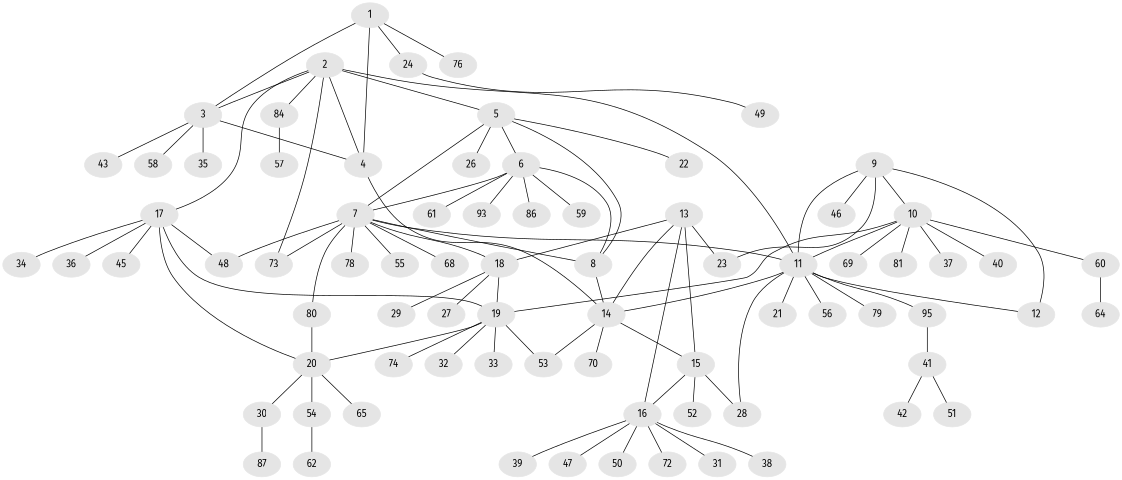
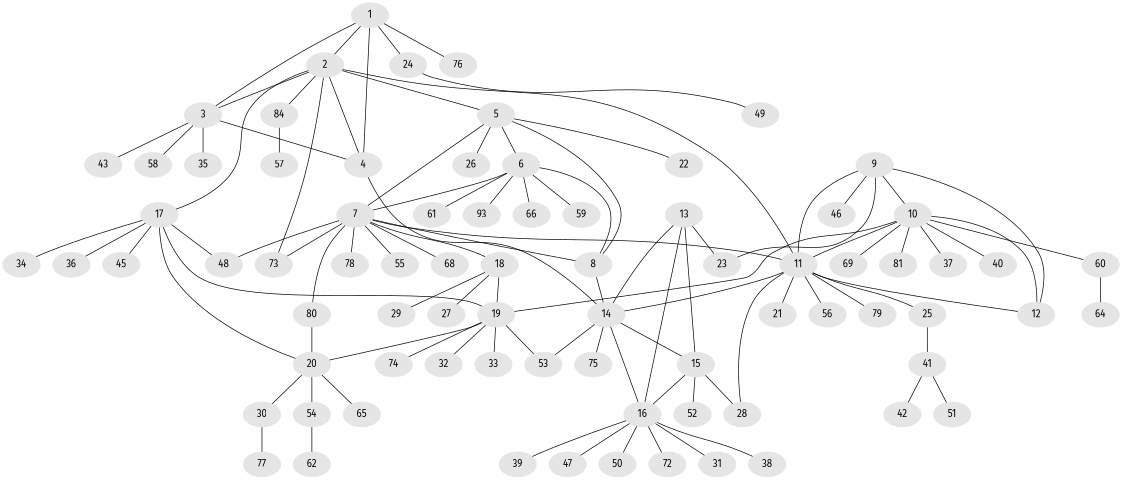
edge "1" -- "2": added
node "86": label "86" -> "66"
edge "10" -- "12": added
edge "13" -- "18": removed
node "95": label "95" -> "25"
edge "14" -- "16": added
node "70": label "70" -> "75"
node "87": label "87" -> "77"
